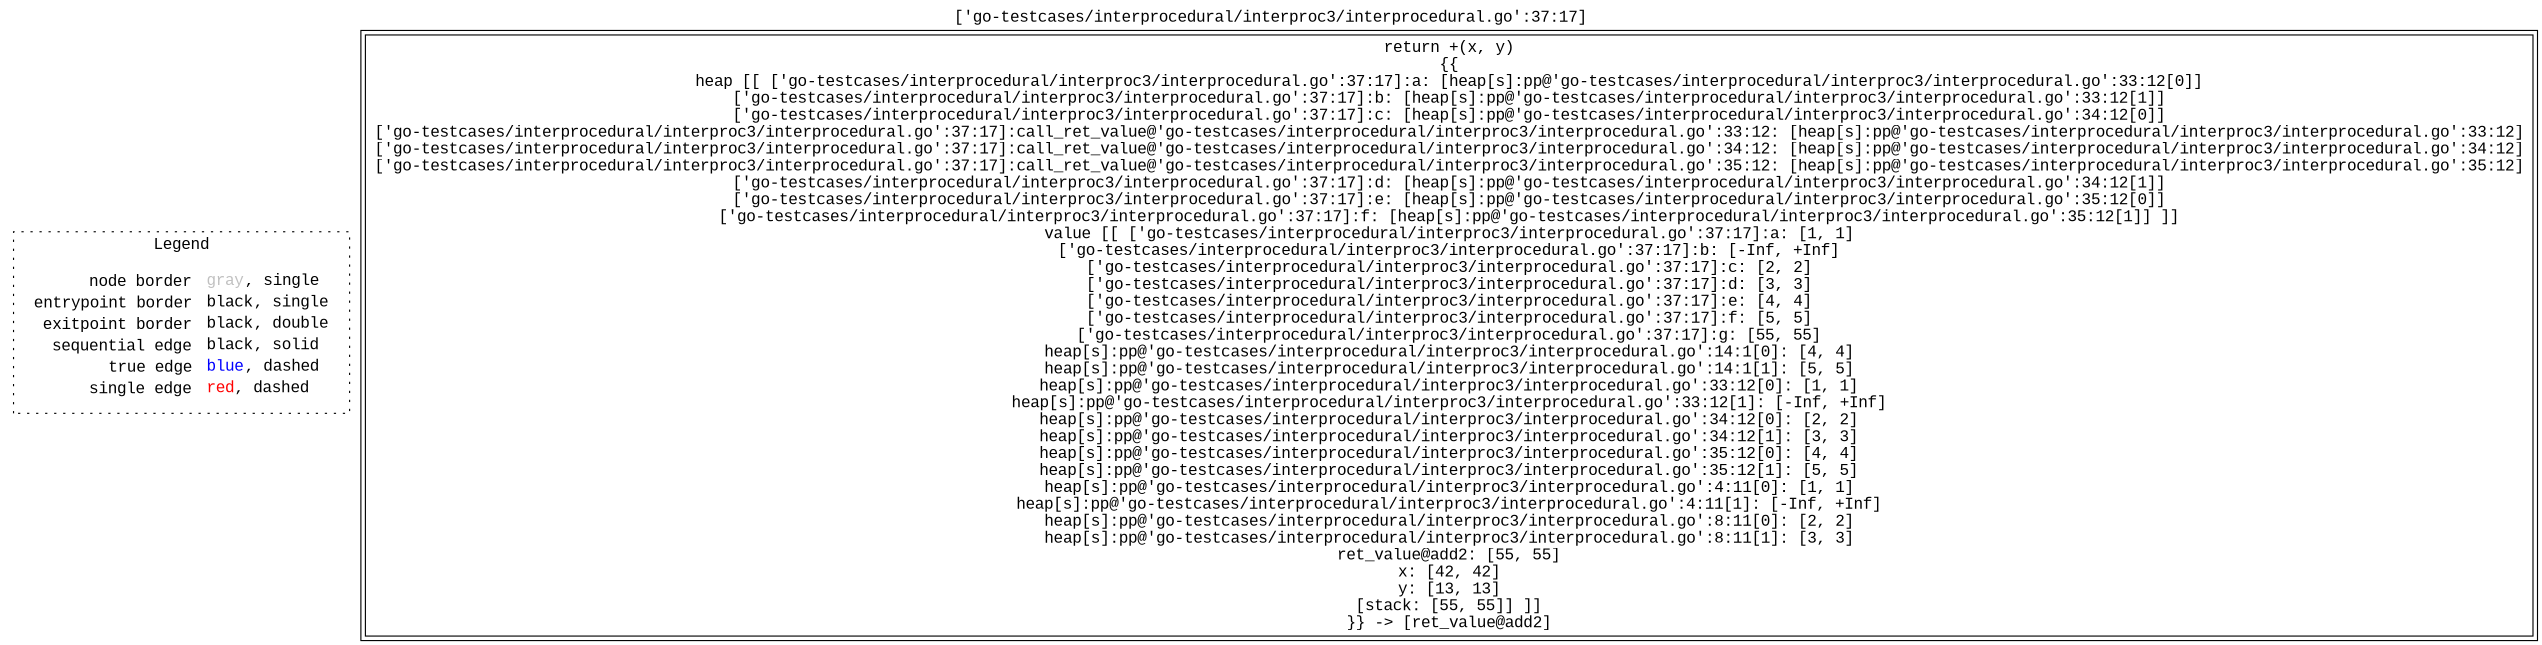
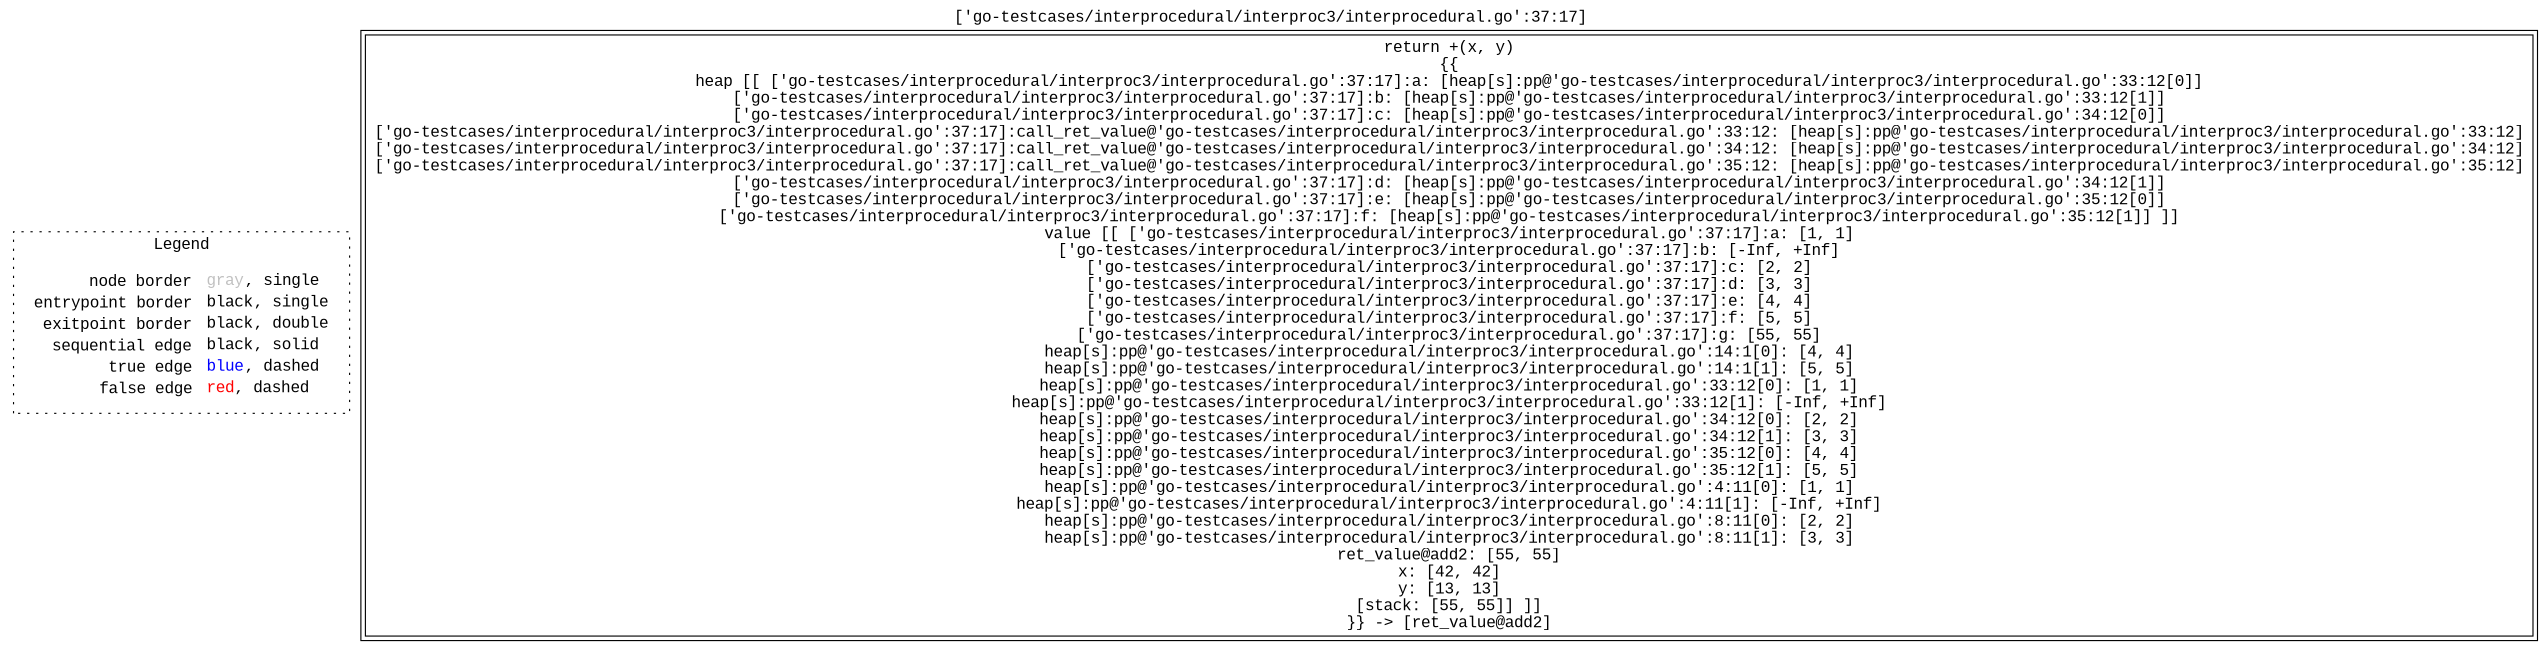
node "node border": text "single edge" -> "false edge"
